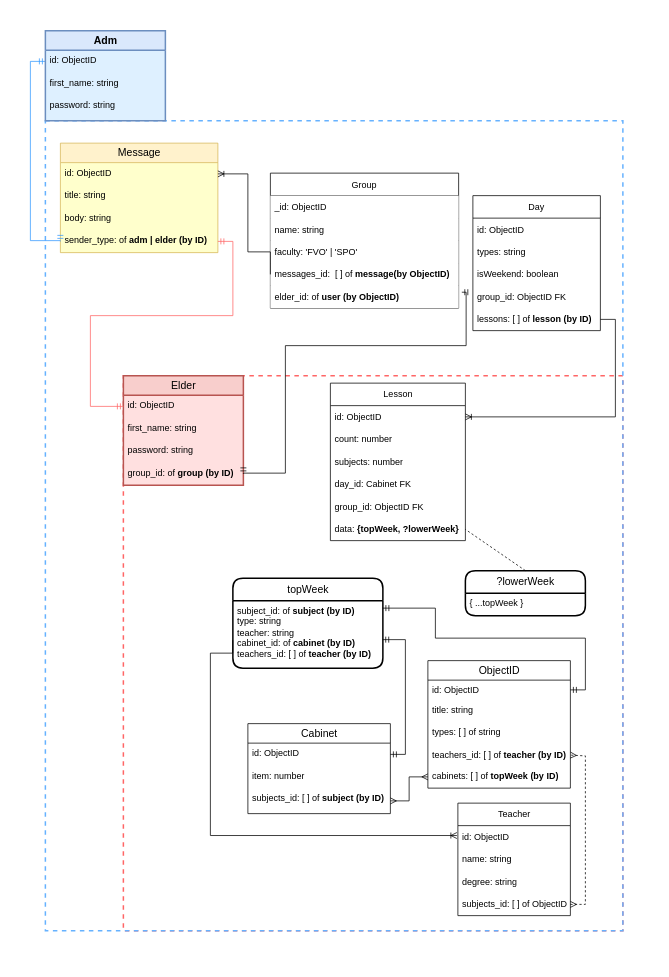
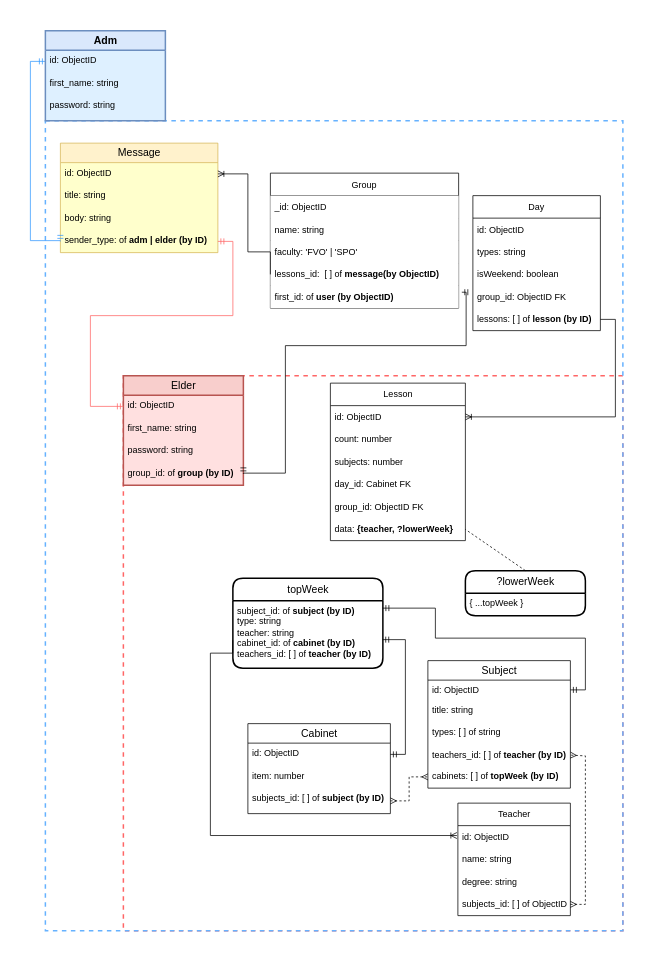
node "messages_id: [ ] of message(by ObjectID)": label "messages_id: [ ] of message(by ObjectID)" -> "lessons_id: [ ] of message(by ObjectID)"
node "elder_id: of user (by ObjectID)": label "elder_id: of user (by ObjectID)" -> "first_id: of user (by ObjectID)"
node "data: {topWeek, ?lowerWeek}": label "data: {topWeek, ?lowerWeek}" -> "data: {teacher, ?lowerWeek}"
node "ObjectID": label "ObjectID" -> "Subject"
edge "cabinets: [ ] of topWeek (by ID)" -- "subjects_id: [ ] of subject (by ID)": style solid -> dashed
